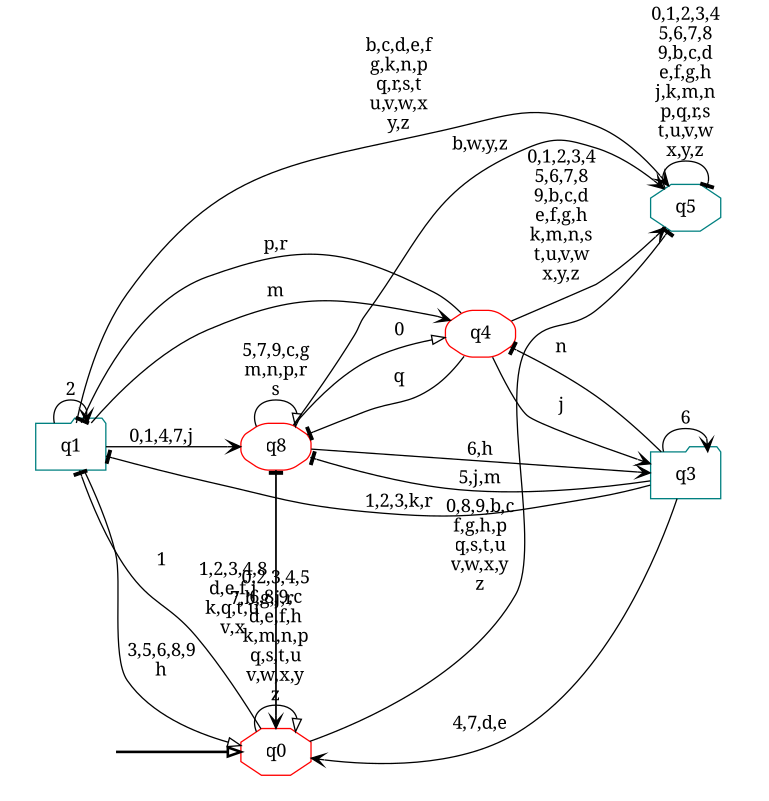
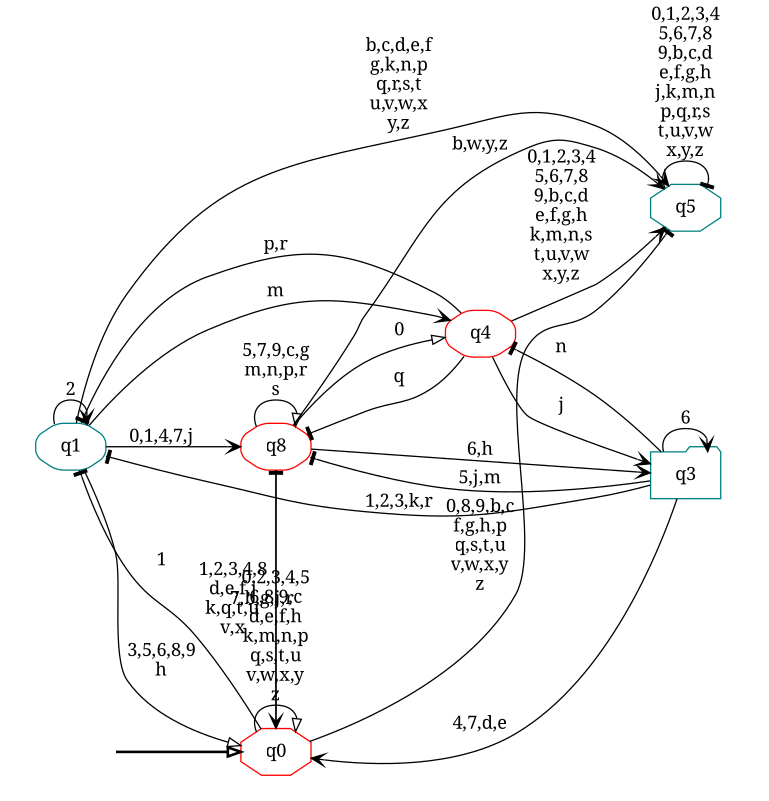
node "q1": shape folder -> octagon
